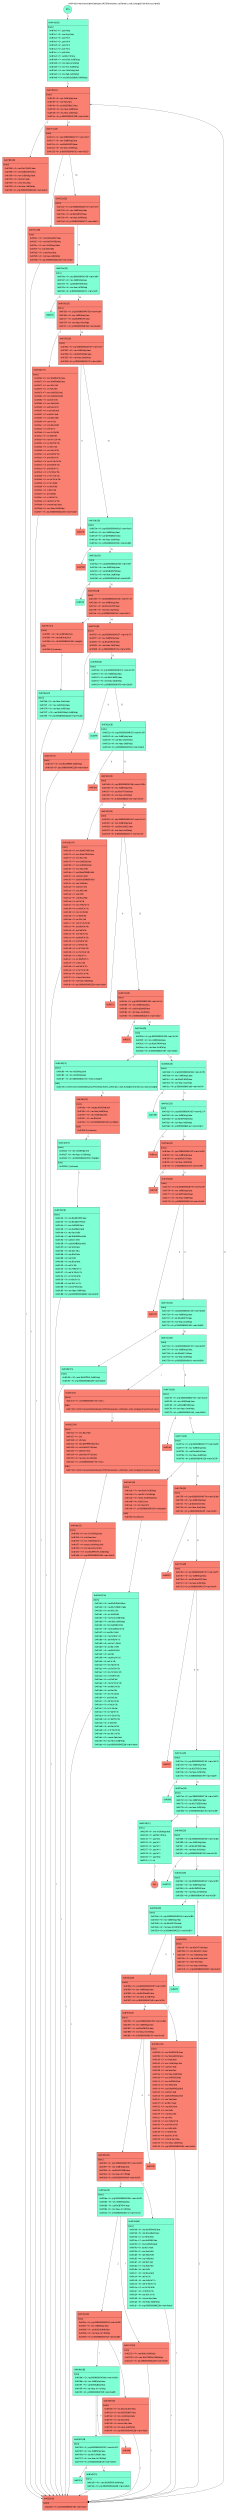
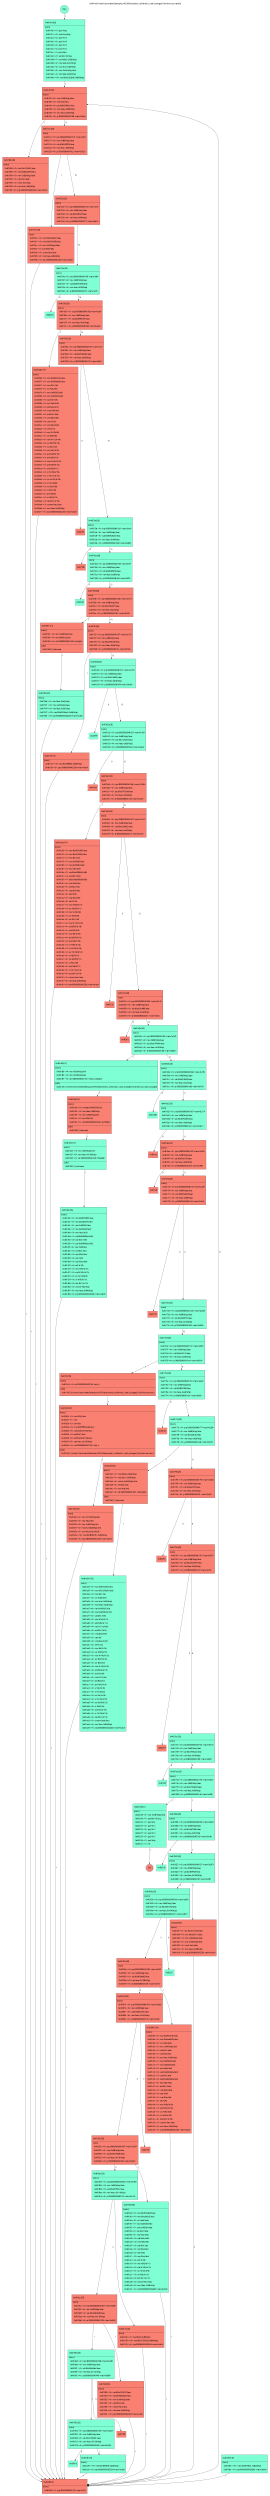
edge "0x401726 [28]" -> "0x401d92 [15]": removed, label "1"
